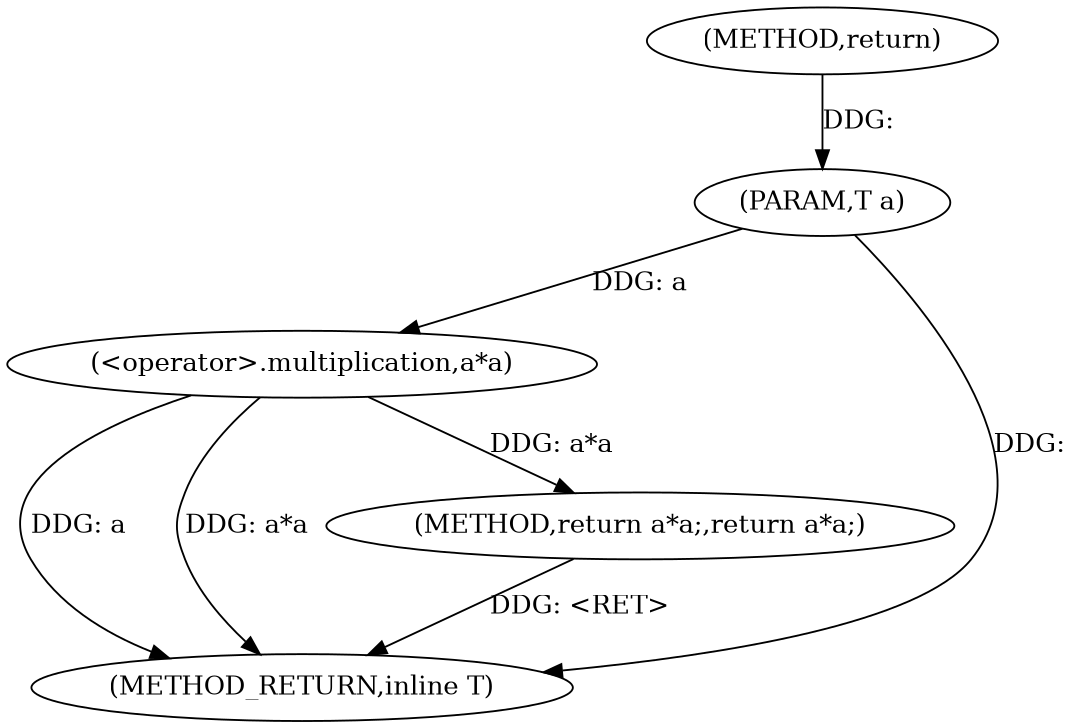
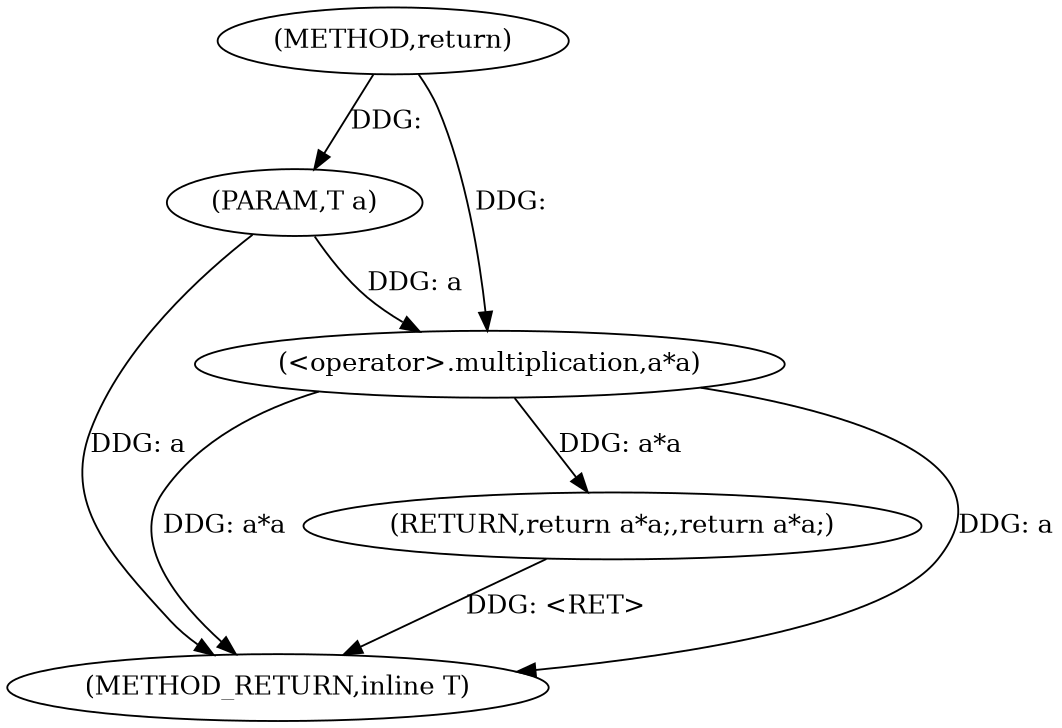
edge "(METHOD,return)" -> "(<operator>.multiplication,a*a)": added, label "DDG:"
edge "(PARAM,T a)" -> "(METHOD_RETURN,inline T)": label "DDG: " -> "DDG: a"
node "(METHOD,return a*a;,return a*a;)": label "(METHOD,return a*a;,return a*a;)" -> "(RETURN,return a*a;,return a*a;)"
